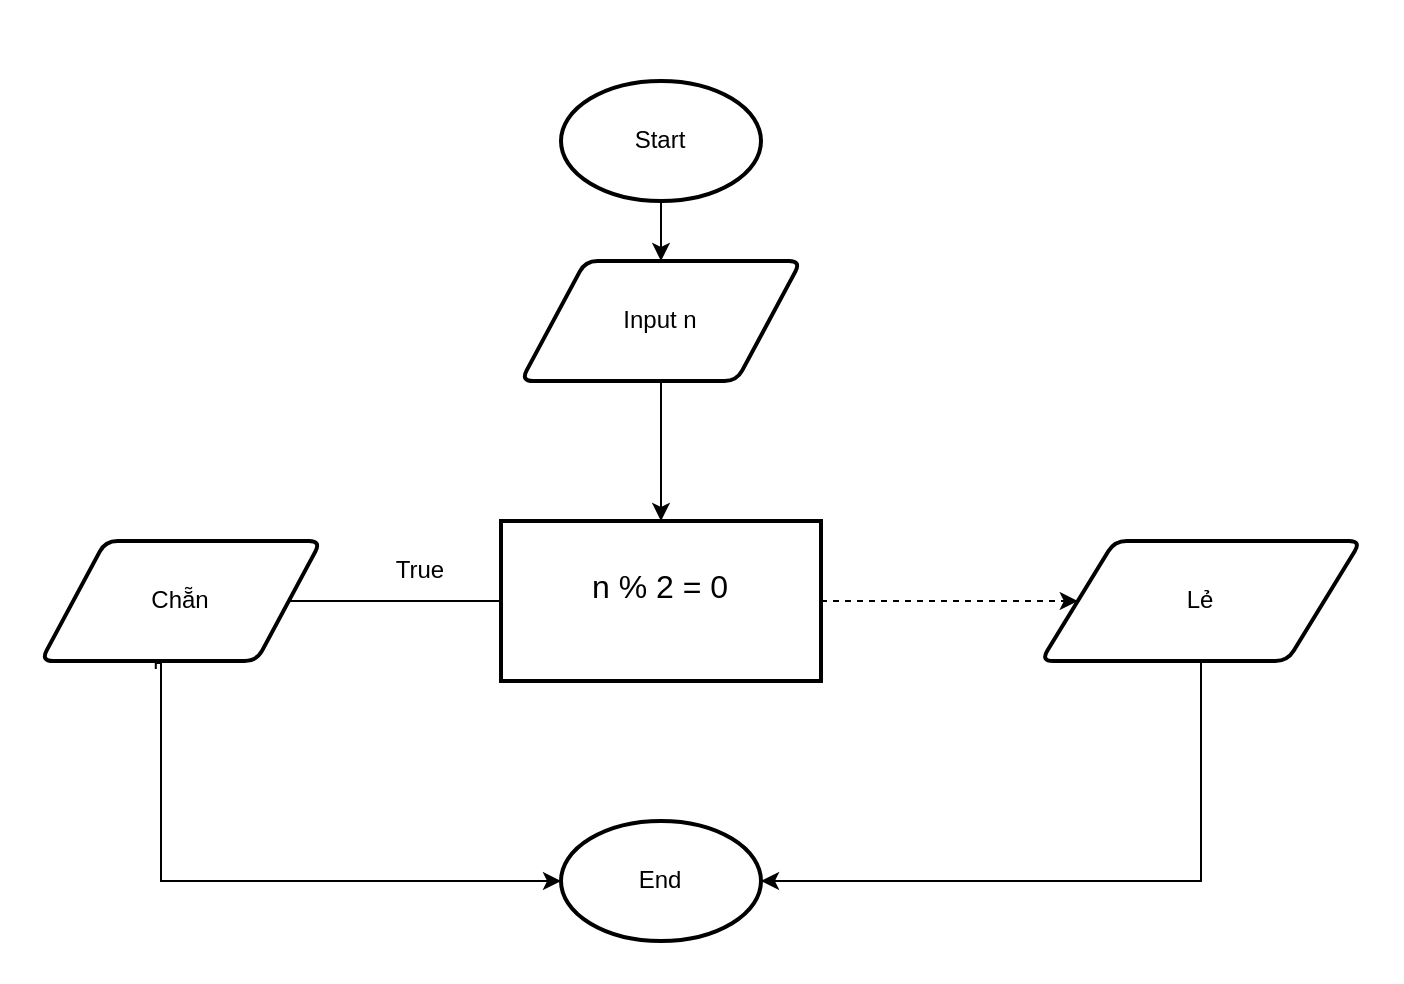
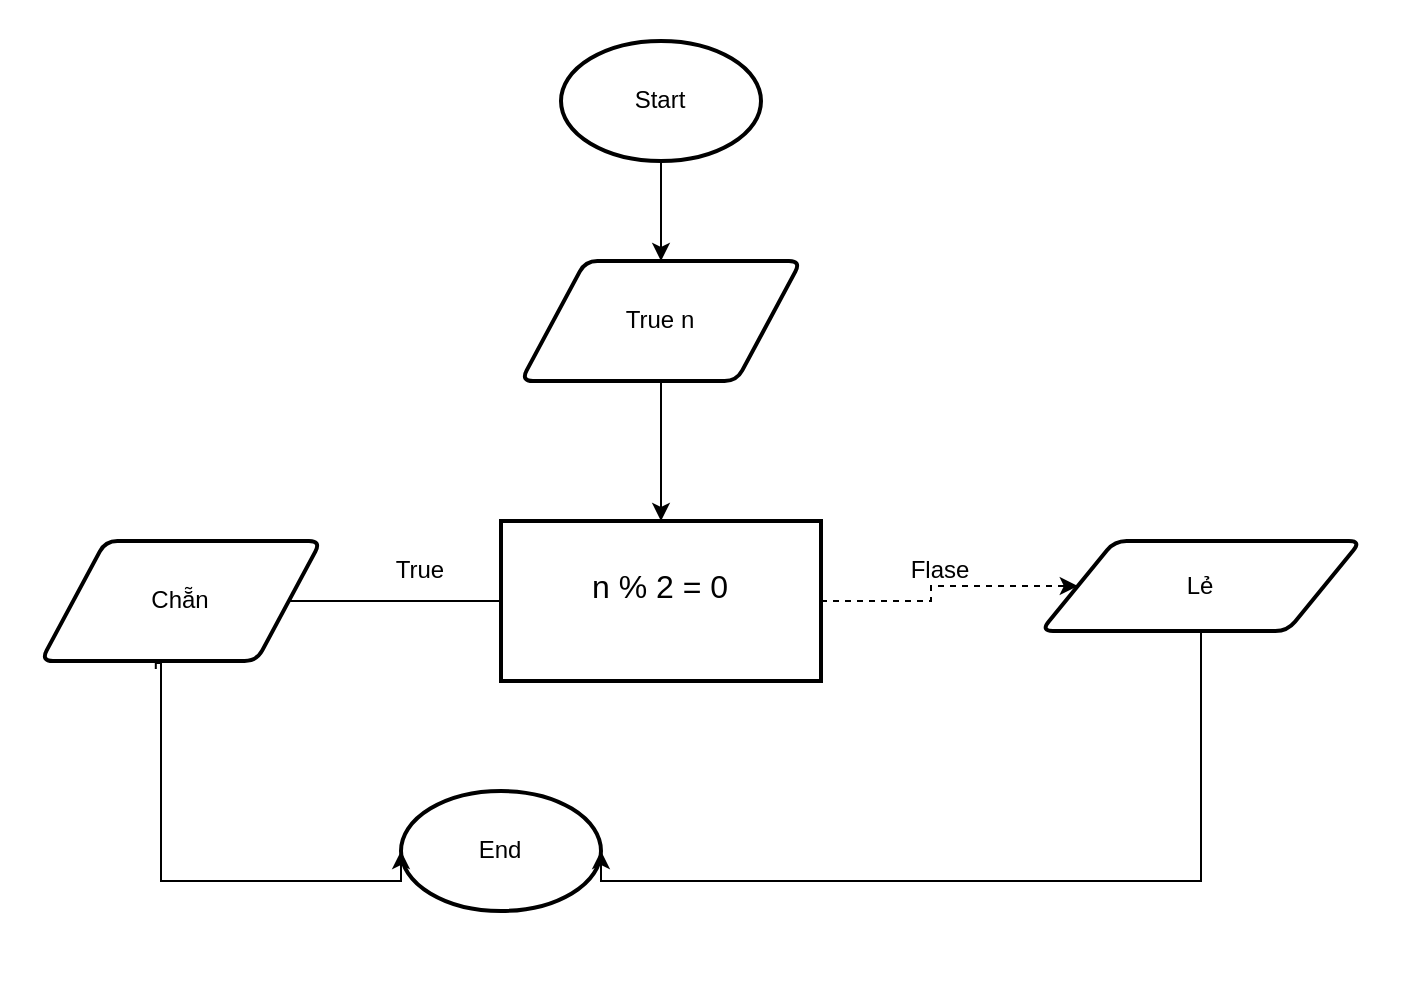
node "Start": moved (661, 141) -> (661, 101)
node "Input n": label "Input n" -> "True n"
node "Flase": added
node "Lẻ": size 320x120 -> 320x90
node "End": moved (661, 881) -> (501, 851)
